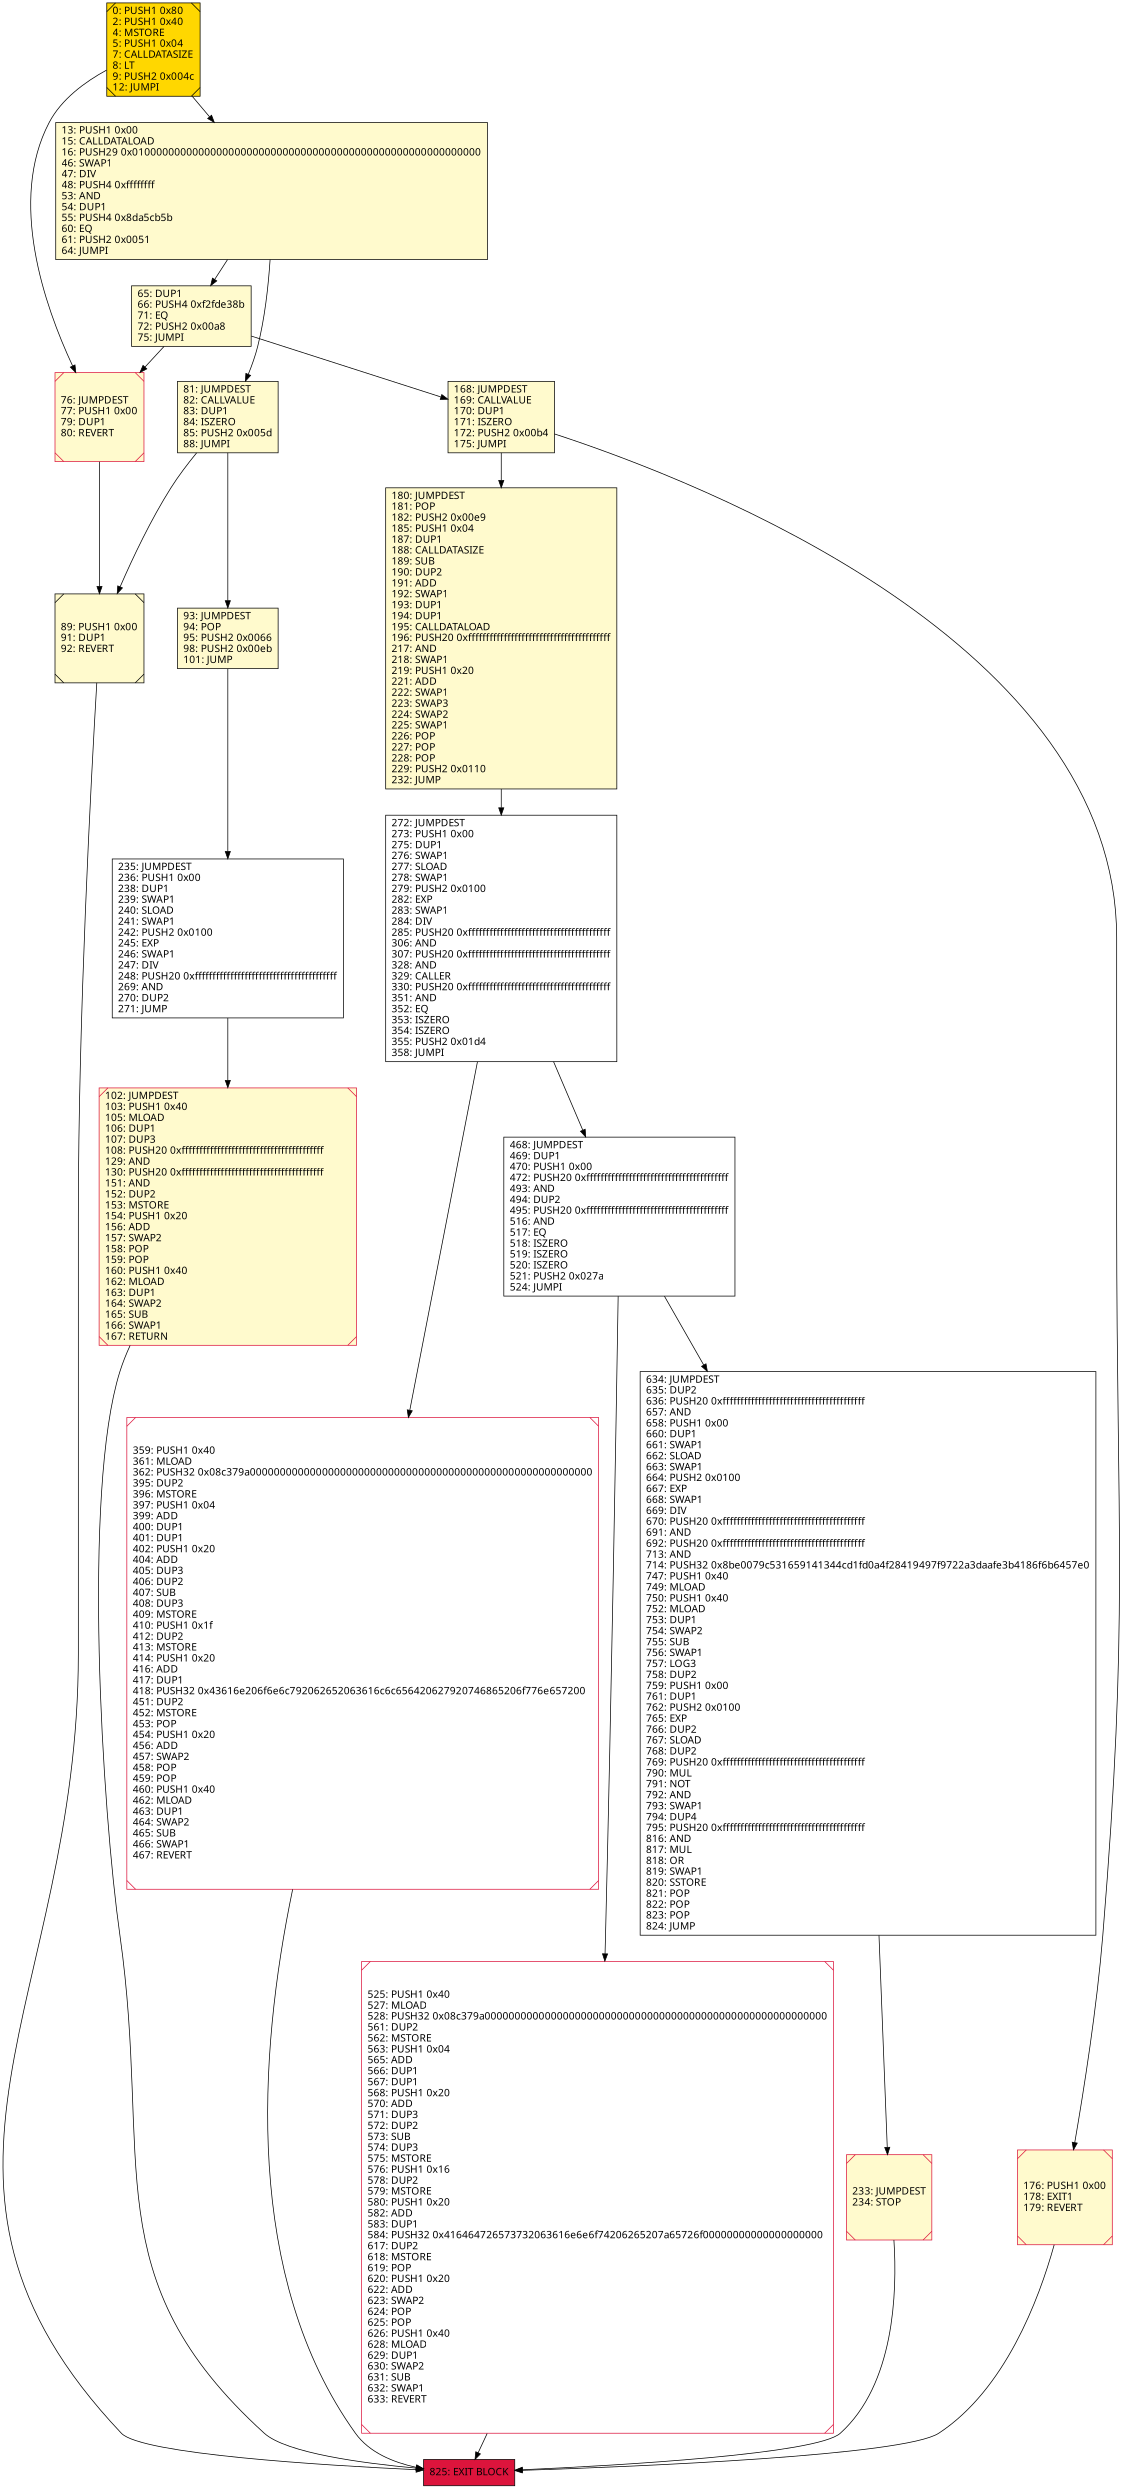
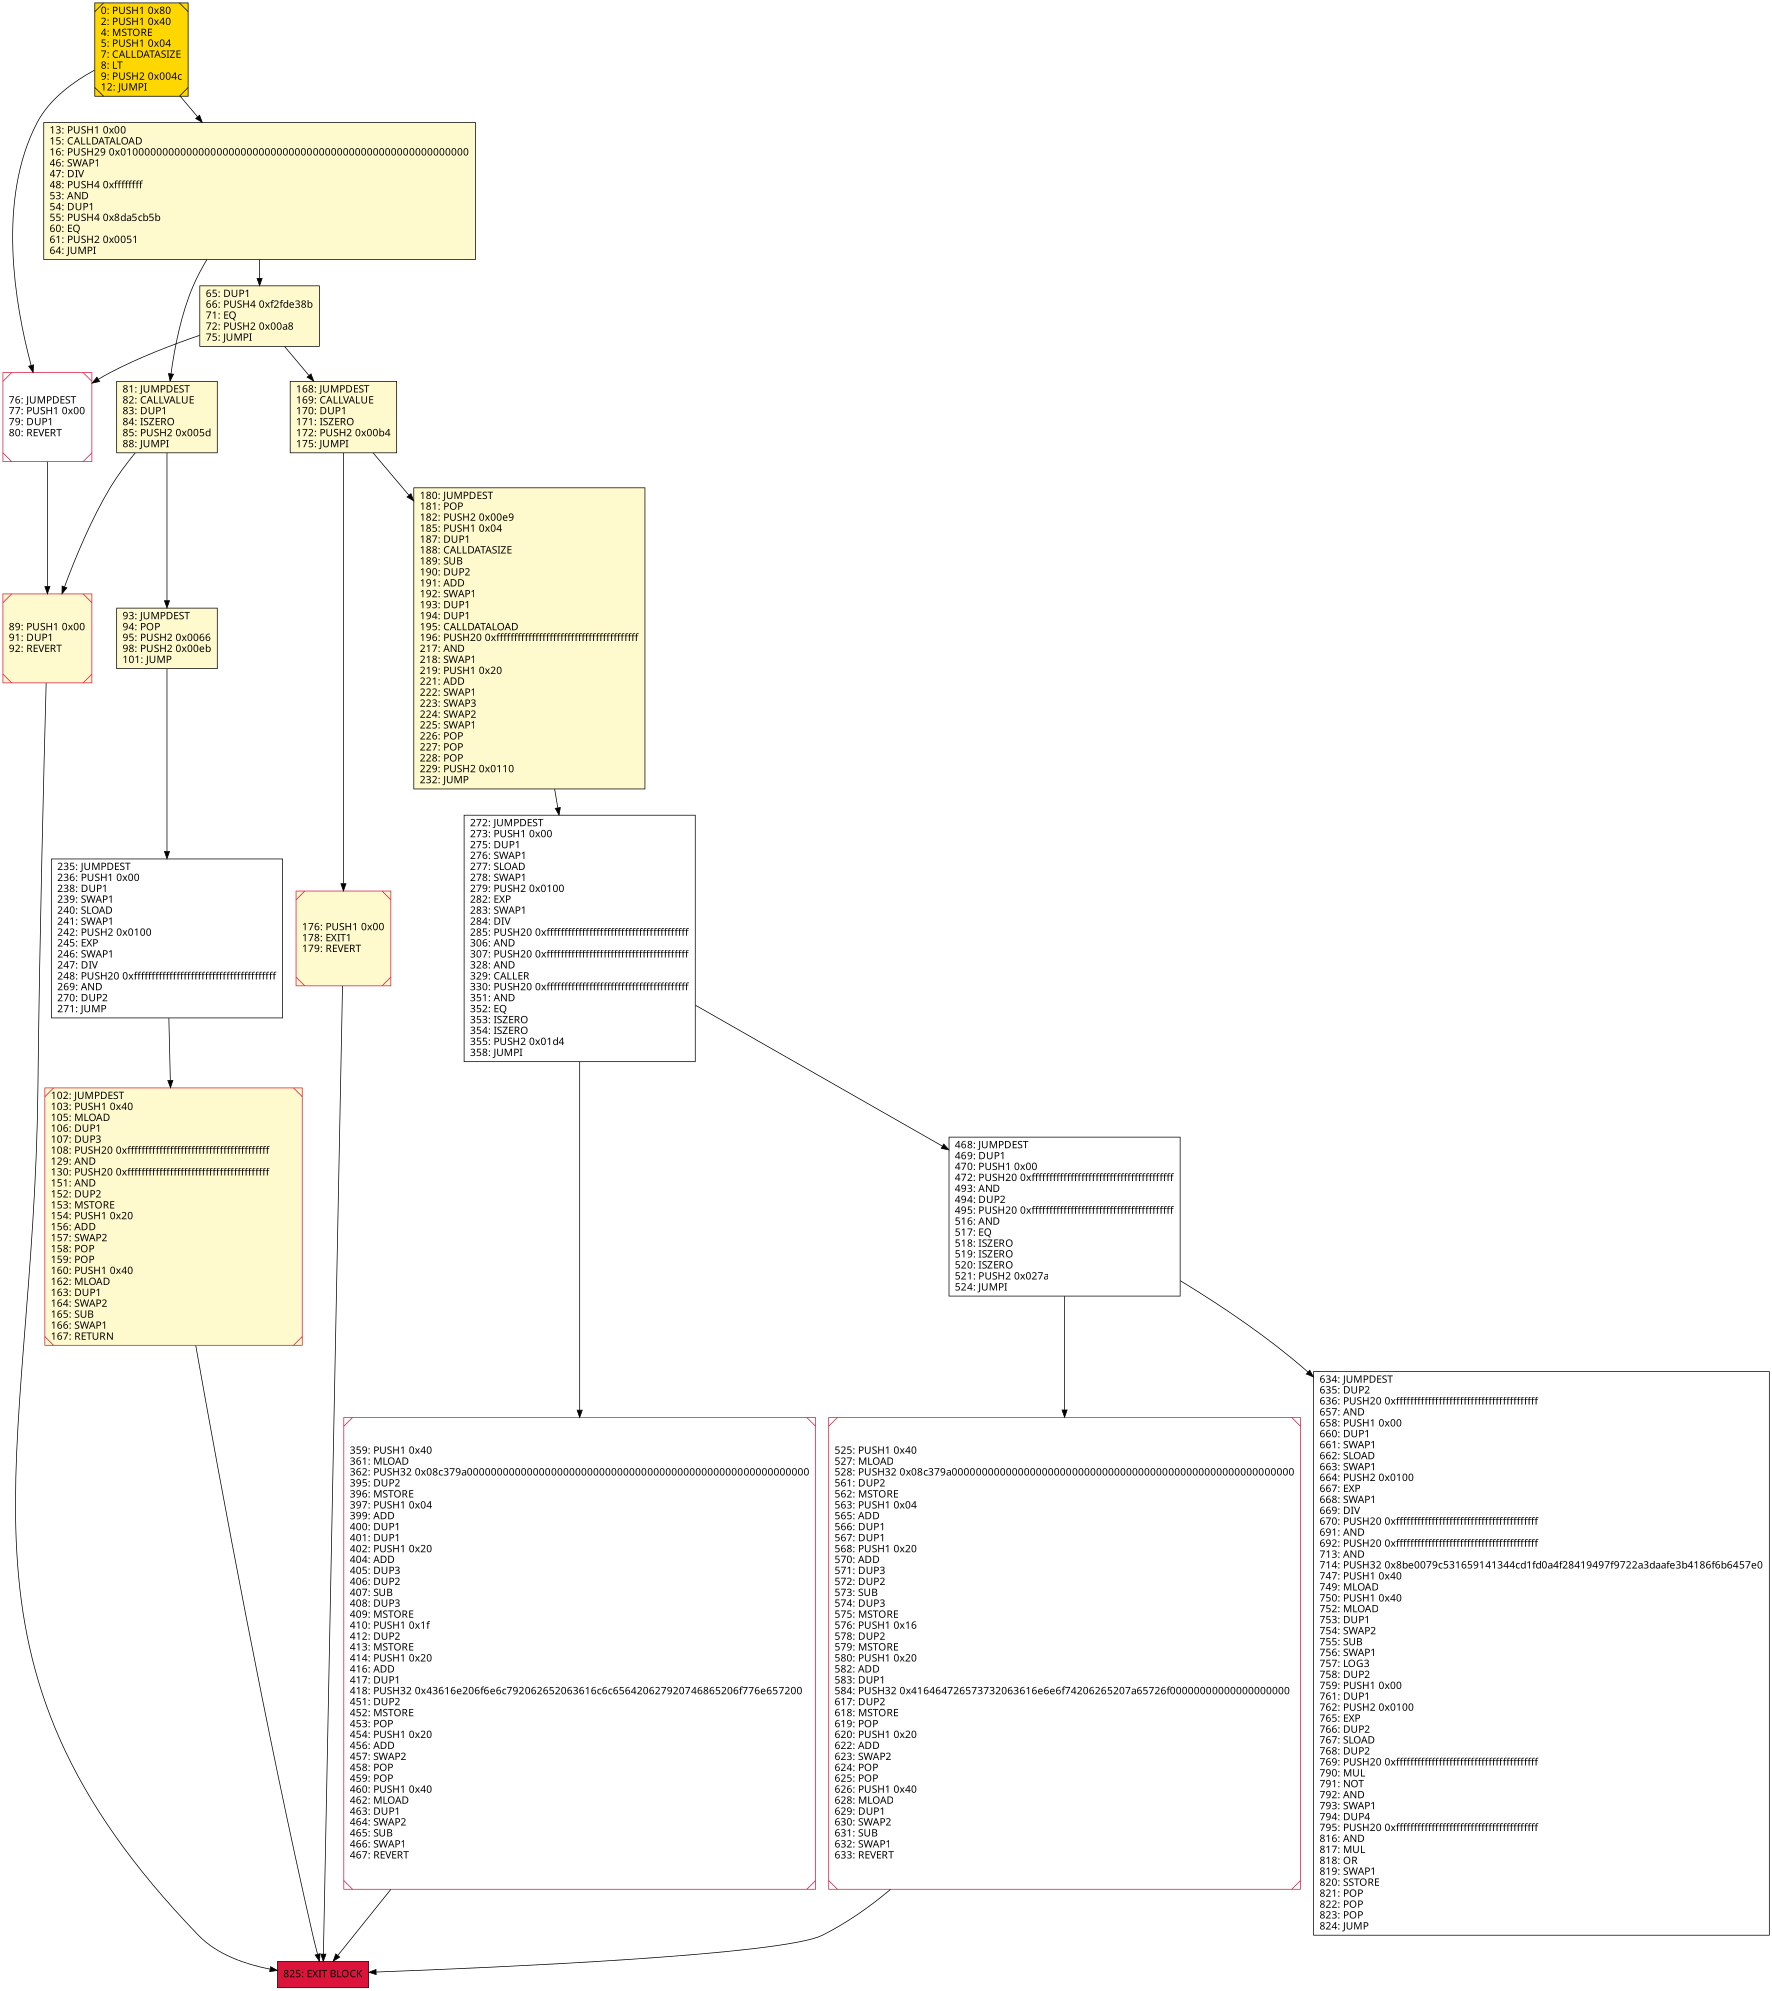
node "76: JUMPDEST 77: PUSH1 0x00 79: DUP1 80: REVERT": fillcolor lemonchiffon -> white
node "89: PUSH1 0x00 91: DUP1 92: REVERT": color black -> crimson
node "233: JUMPDEST 234: STOP": removed
